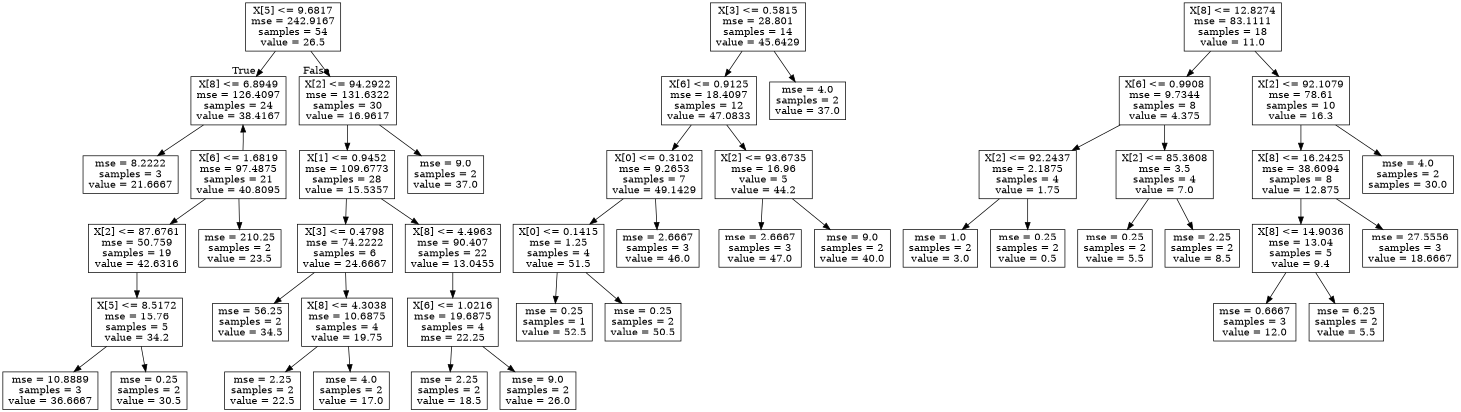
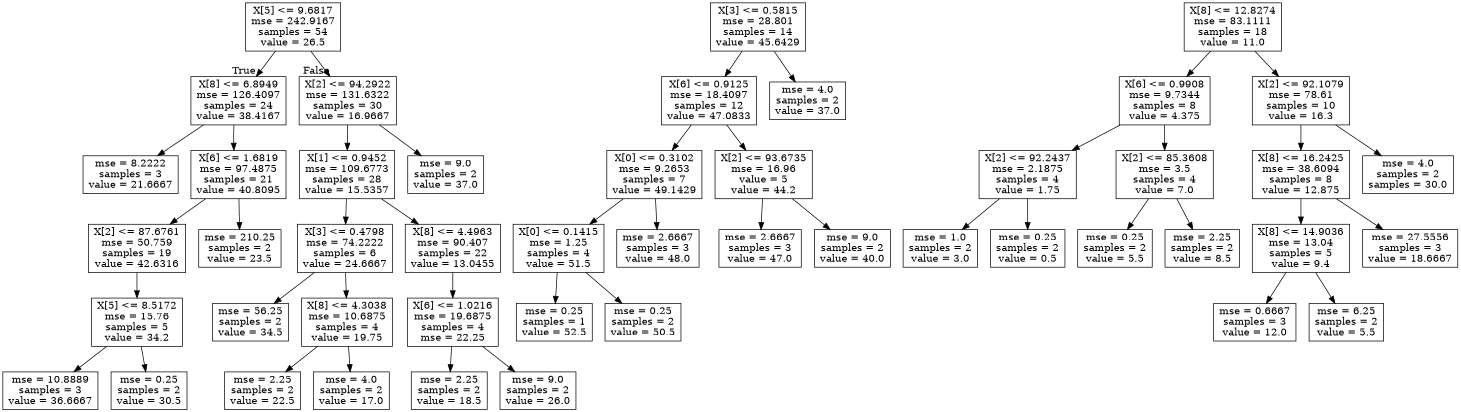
node "X[2] <= 94.2922 mse = 131.6322 samples = 30 value = 16.9617": label "X[2] <= 94.2922 mse = 131.6322 samples = 30 value = 16.9617" -> "X[2] <= 94.2922 mse = 131.6322 samples = 30 value = 16.9667"
edge "X[6] <= 1.6819 mse = 97.4875 samples = 21 value = 40.8095" -> "X[8] <= 6.8949 mse = 126.4097 samples = 24 value = 38.4167": reversed
node "mse = 2.6667 samples = 3 value = 46.0": label "mse = 2.6667 samples = 3 value = 46.0" -> "mse = 2.6667 samples = 3 value = 48.0"
